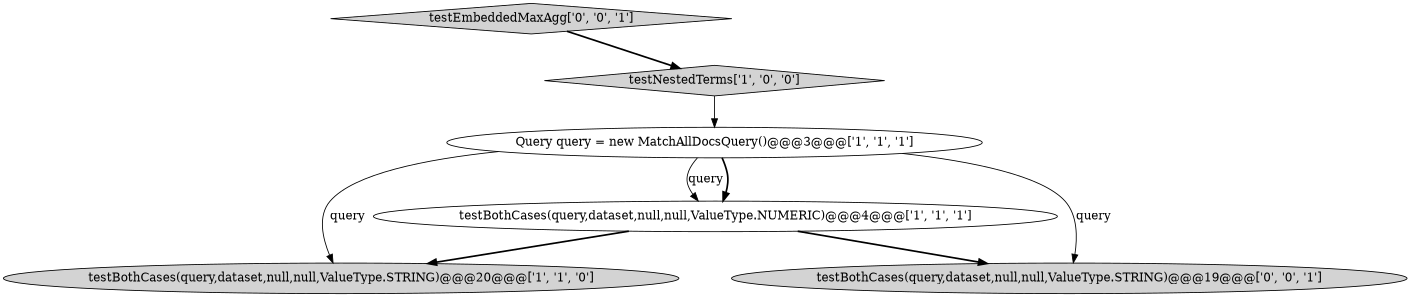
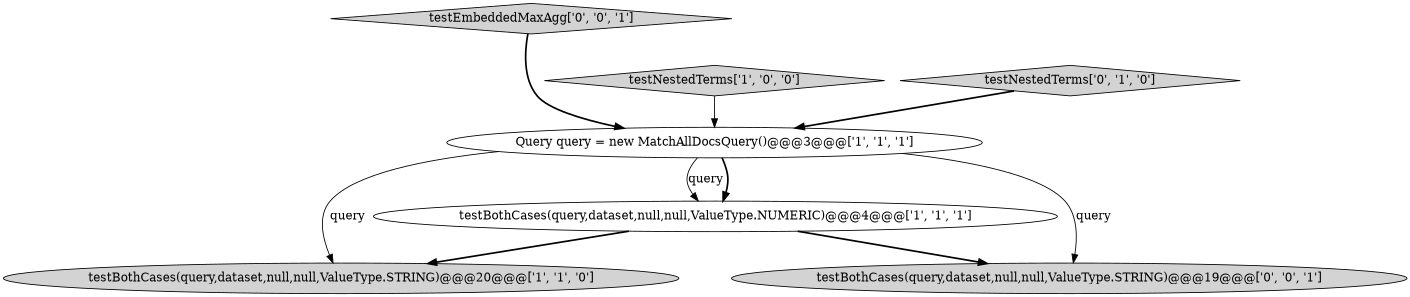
edge "testEmbeddedMaxAgg['0', '0', '1']" -> "testNestedTerms['1', '0', '0']": now "testEmbeddedMaxAgg['0', '0', '1']" -> "Query query = new MatchAllDocsQuery()@@@3@@@['1', '1', '1']"
node "testNestedTerms['0', '1', '0']": added
